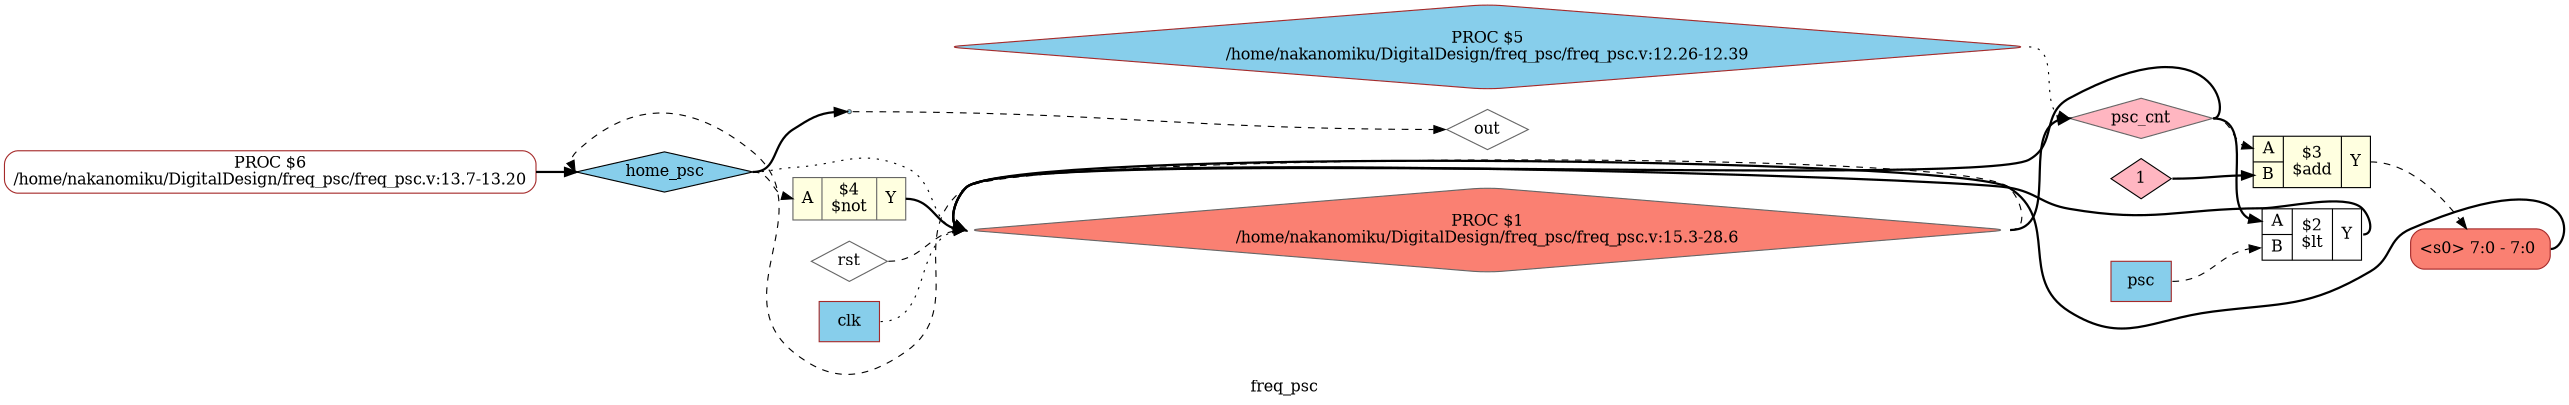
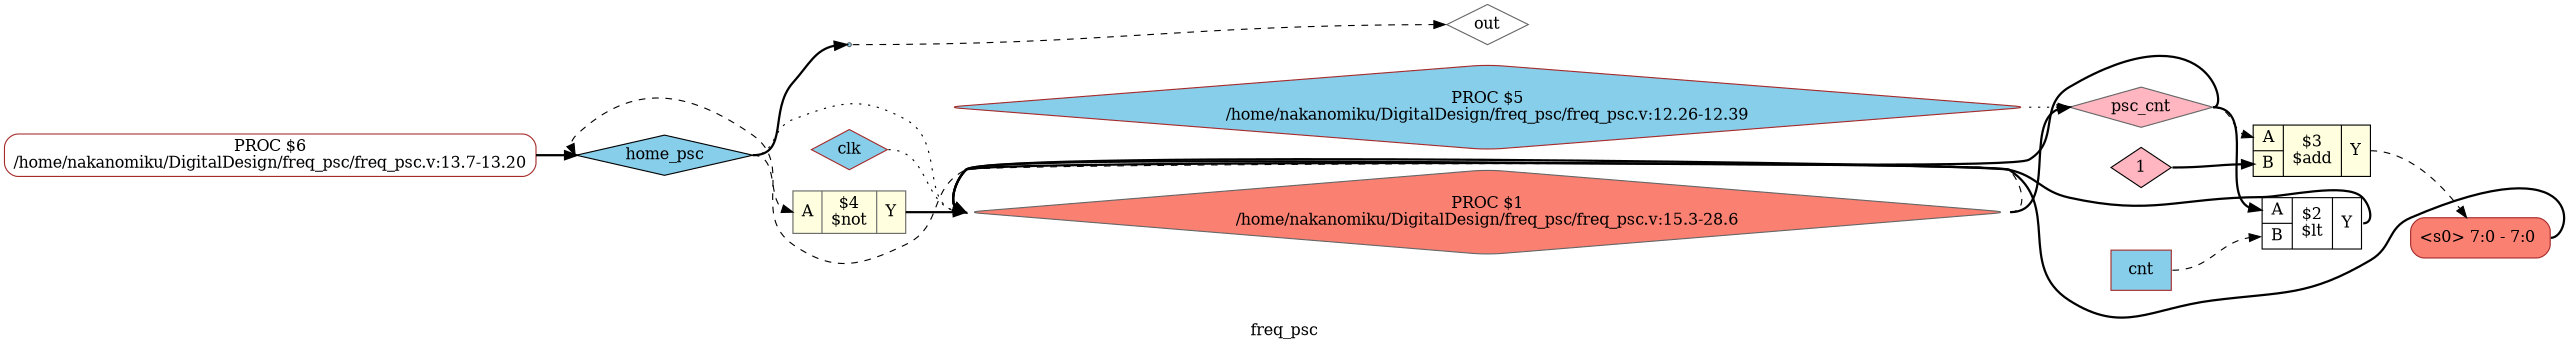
node "rst": removed
node "psc": label "psc" -> "cnt"
node "clk": shape box -> diamond
